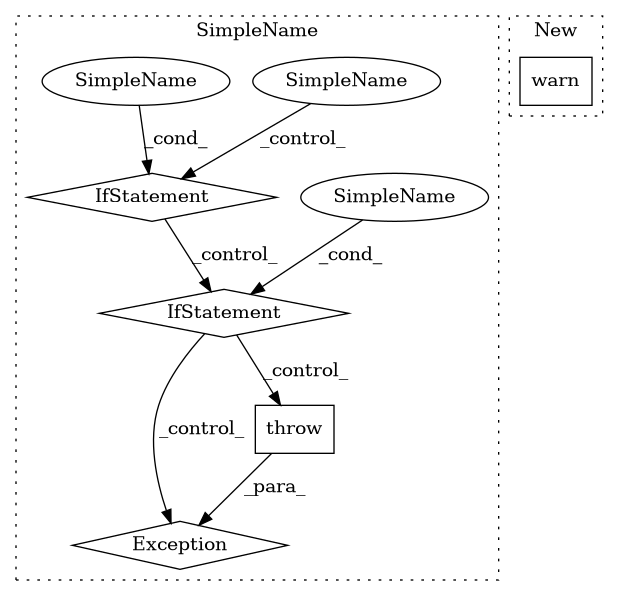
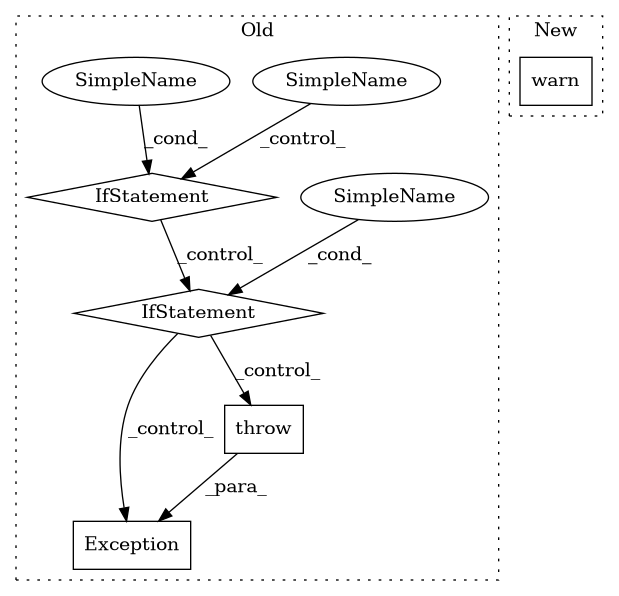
cluster "SimpleName": label "SimpleName" -> "Old"
node "Exception": shape diamond -> box
